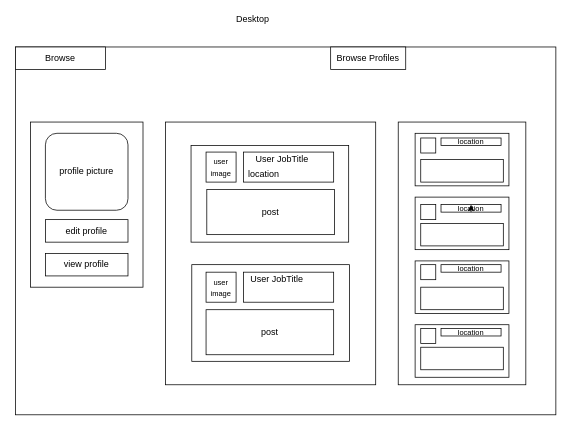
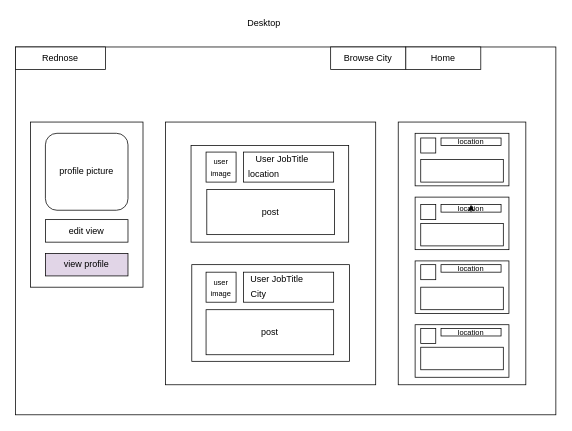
node "Desktop": moved (252, 19) -> (264, 23)
node "Browse": label "Browse" -> "Rednose"
node "Browse Profiles": label "Browse Profiles" -> "Browse City"
node "Home": added
node "edit profile": label "edit profile" -> "edit view"
node "view profile": fillcolor #ffffff -> #e1d5e7
node "City": added
